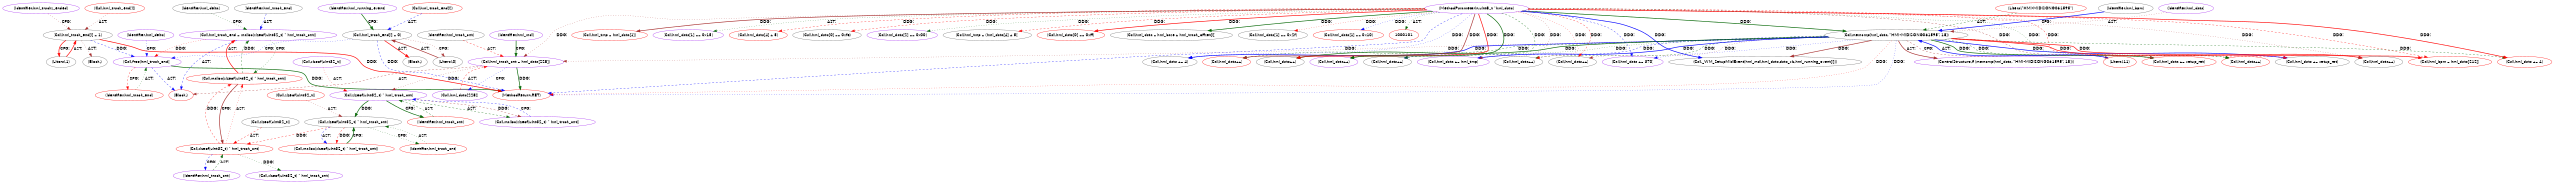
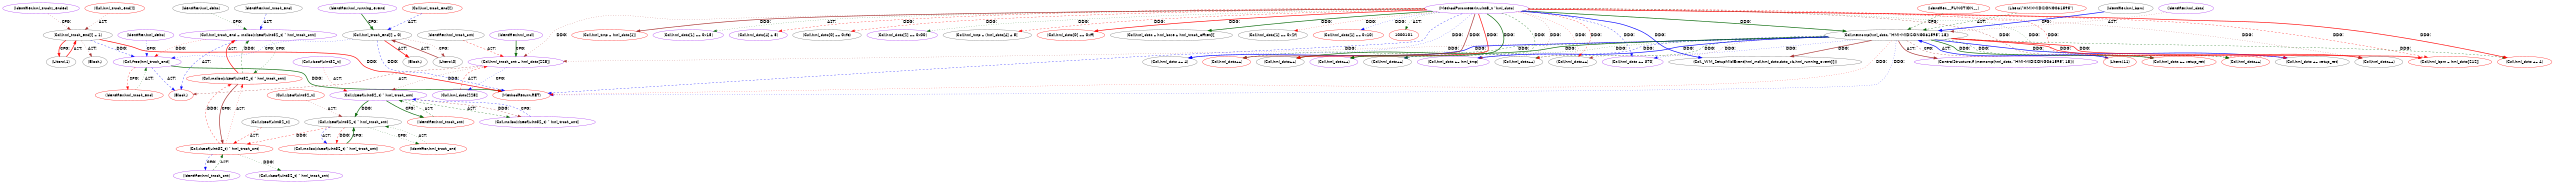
node "(Identifier,__FUNCTION__)": added
node "(Call,hmi_data[4] + 5)": color red -> purple
edge "(Call,hmi_track_cnt = hmi_data[228])" -> "(MethodReturn,RET)": removed, label "DDG:"
